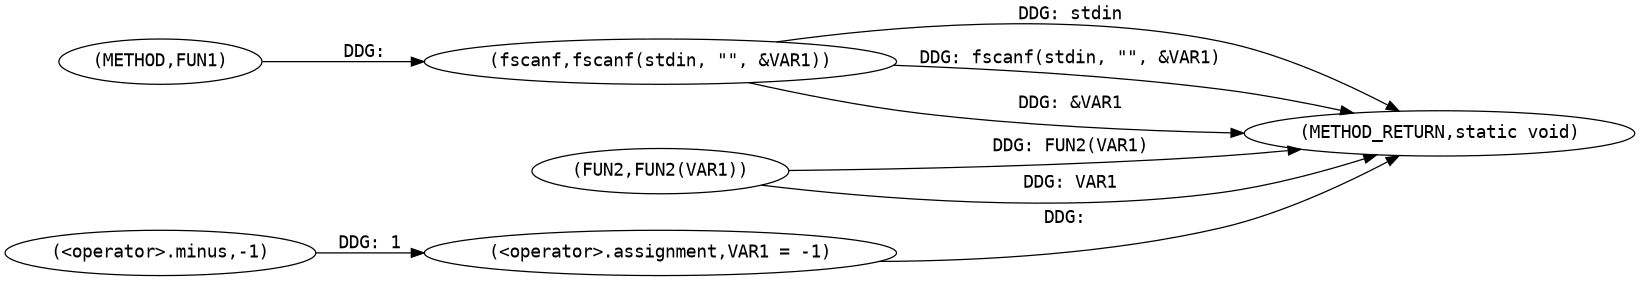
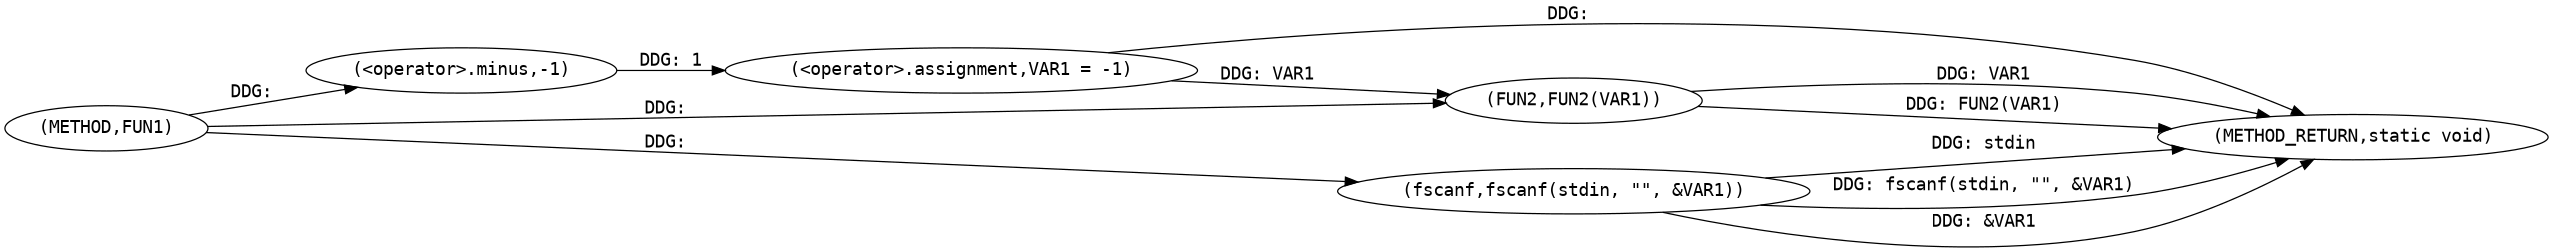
edge "(<operator>.assignment,VAR1 = -1)" -> "(FUN2,FUN2(VAR1))": added, label "DDG: VAR1"
edge "(METHOD,FUN1)" -> "(<operator>.minus,-1)": added, label "DDG:"
edge "(METHOD,FUN1)" -> "(FUN2,FUN2(VAR1))": added, label "DDG:"
